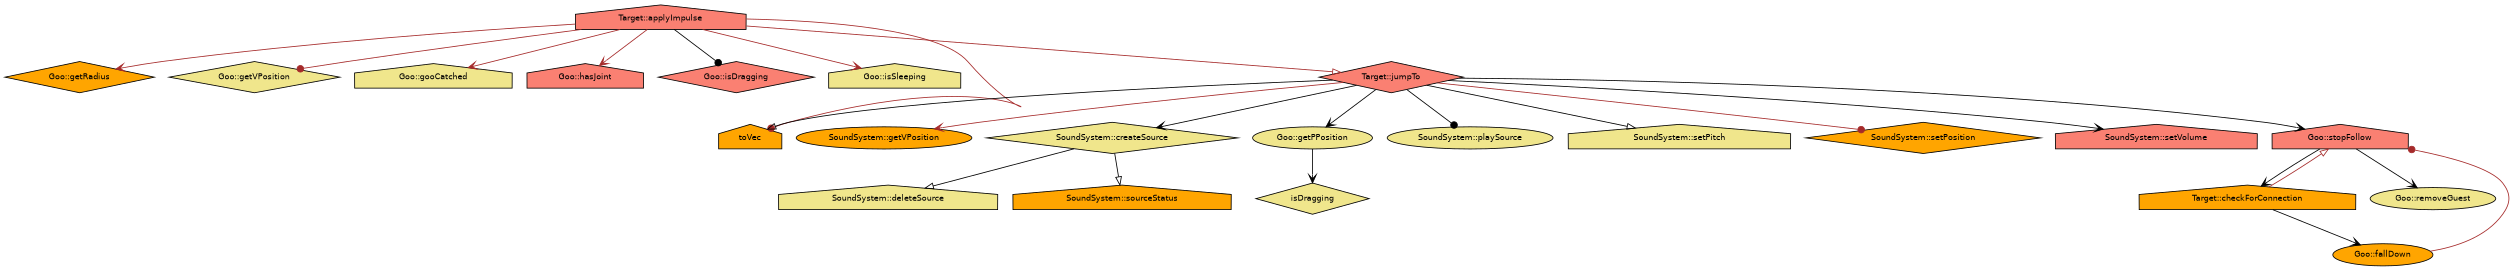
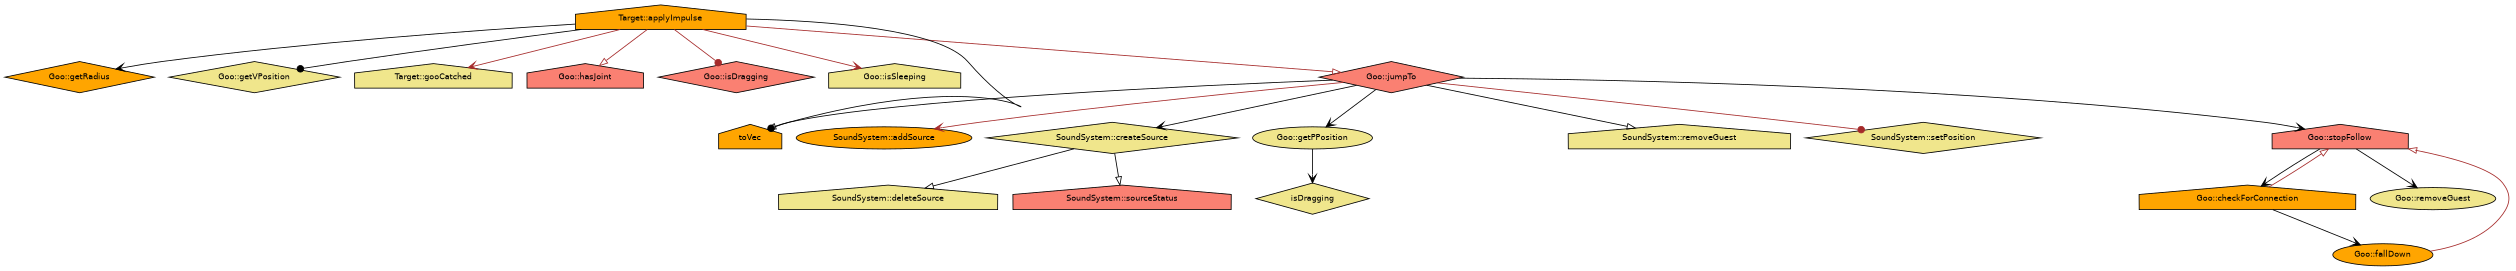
node "Target::applyImpulse": fillcolor salmon -> orange
edge "Target::applyImpulse" -> "Goo::getRadius": color brown -> black
edge "Target::applyImpulse" -> "Goo::hasJoint": arrowhead vee -> onormal
edge "Target::applyImpulse" -> "Goo::isDragging": color black -> brown
edge "Target::applyImpulse" -> "Goo::getVPosition": color brown -> black
node "Goo::gooCatched": label "Goo::gooCatched" -> "Target::gooCatched"
node "Target::jumpTo": label "Target::jumpTo" -> "Goo::jumpTo"
edge "Target::applyImpulse" -> "toVec": color brown -> black
node "SoundSystem::getVPosition": label "SoundSystem::getVPosition" -> "SoundSystem::addSource"
node "SoundSystem::playSource": removed
node "SoundSystem::setPitch": label "SoundSystem::setPitch" -> "SoundSystem::removeGuest"
node "SoundSystem::setPosition": fillcolor orange -> khaki
node "SoundSystem::setVolume": removed
edge "Goo::fallDown" -> "Goo::stopFollow": arrowhead dot -> onormal
node "SoundSystem::sourceStatus": fillcolor orange -> salmon
node "Target::checkForConnection": label "Target::checkForConnection" -> "Goo::checkForConnection"
